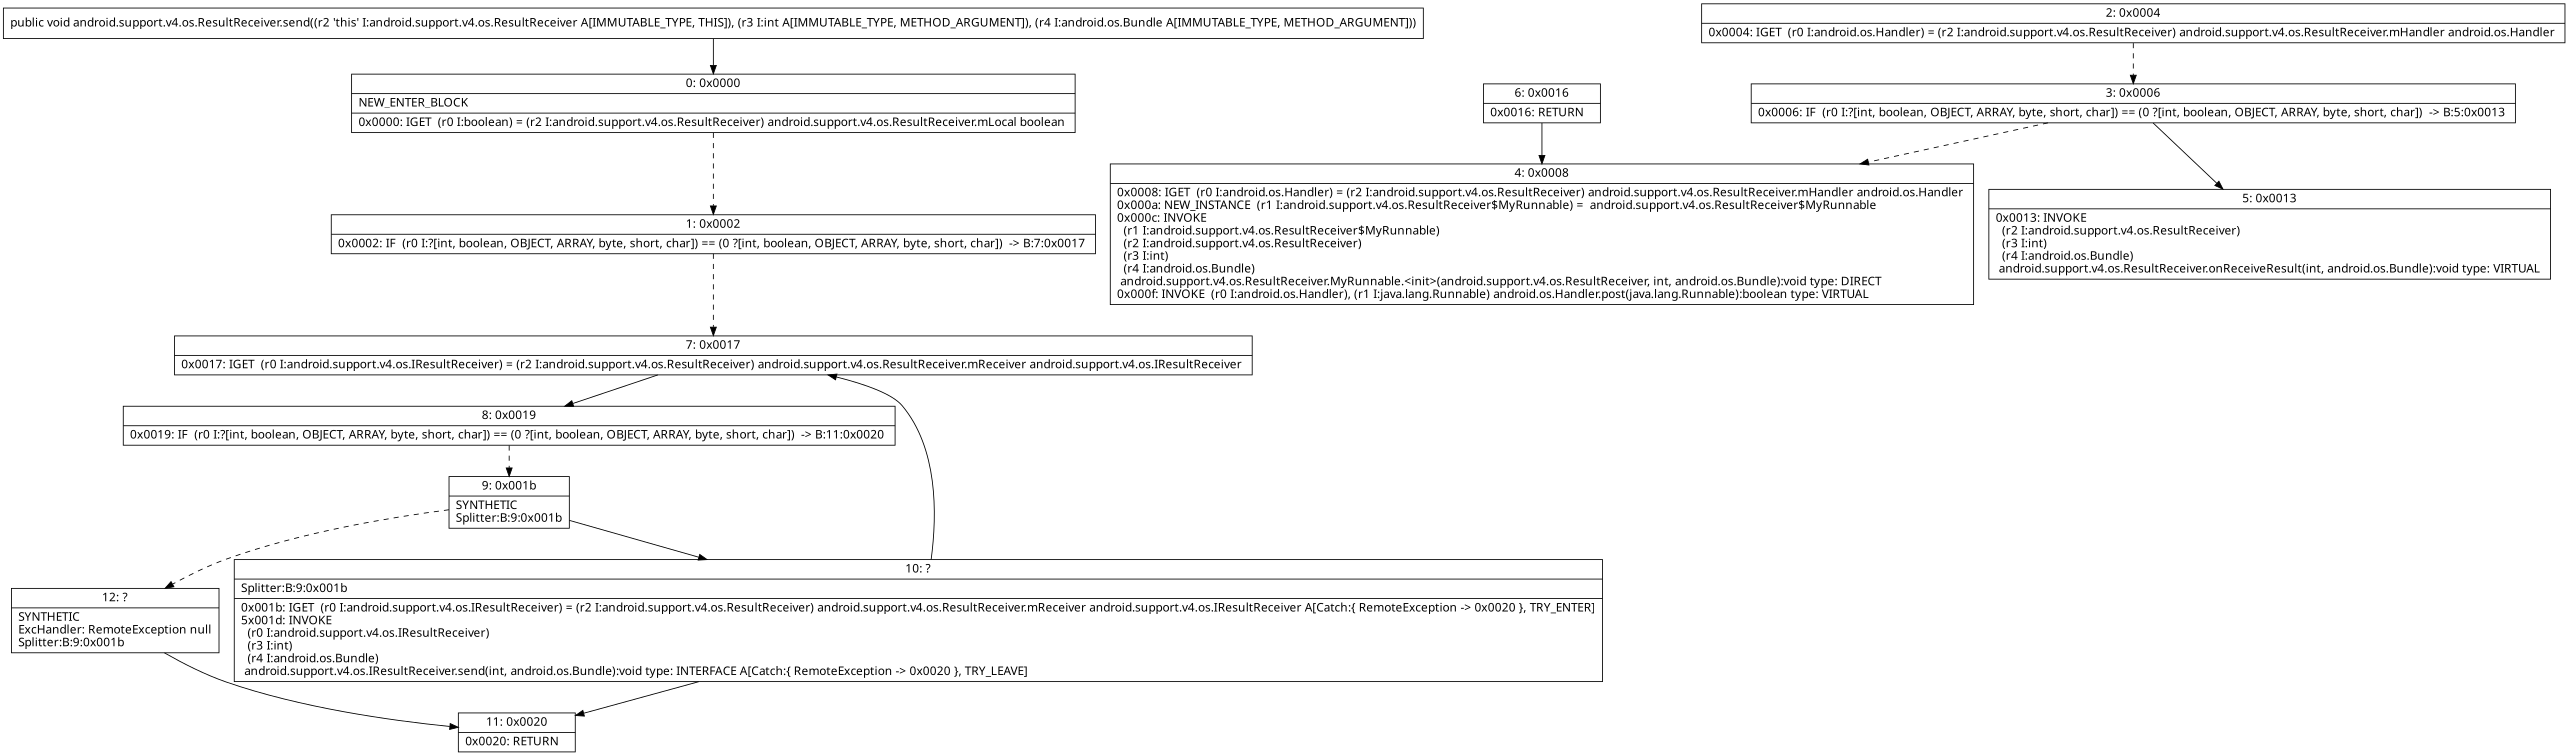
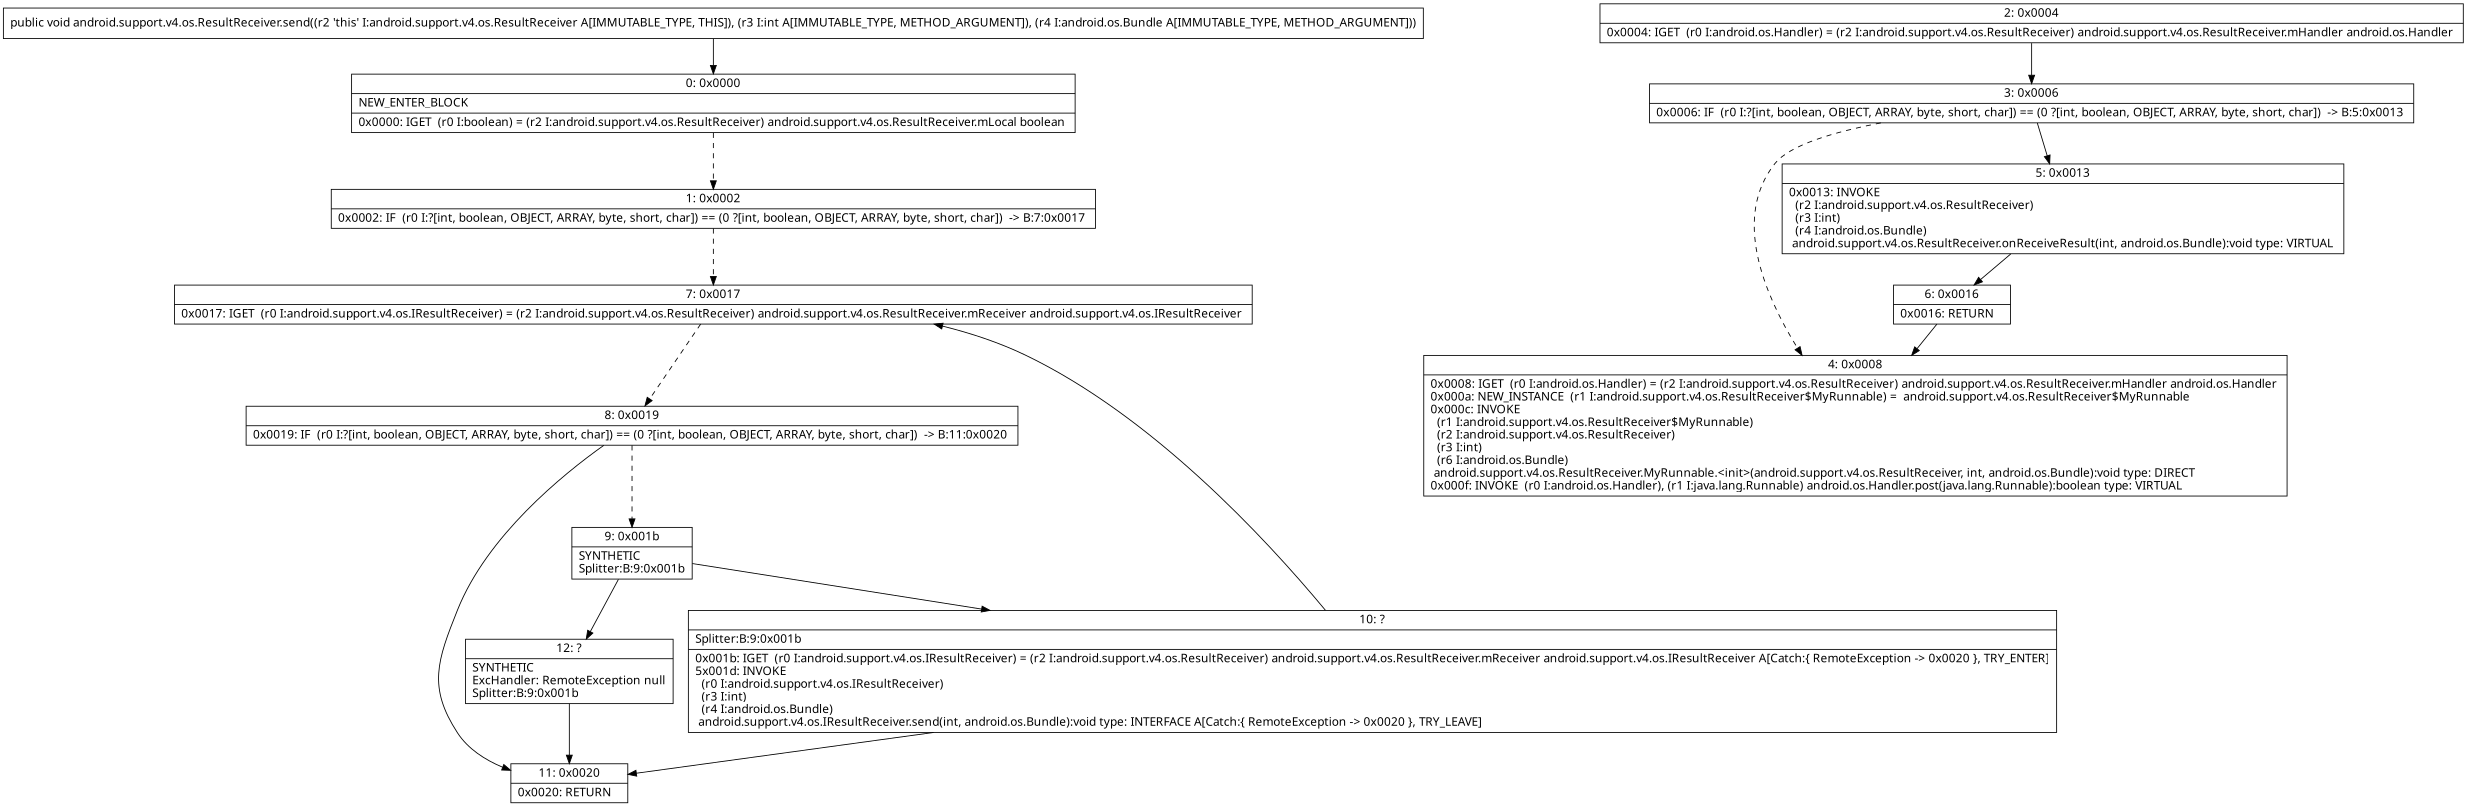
edge "2: 0x0004" -> "3: 0x0006": style dashed -> solid
edge "5: 0x0013" -> "6: 0x0016": added
node "4: 0x0008": text "(r4 I:android.os.Bundle)" -> "(r6 I:android.os.Bundle)"
edge "7: 0x0017" -> "8: 0x0019": style solid -> dashed
edge "9: 0x001b" -> "12: ?": style dashed -> solid
edge "8: 0x0019" -> "11: 0x0020": added
